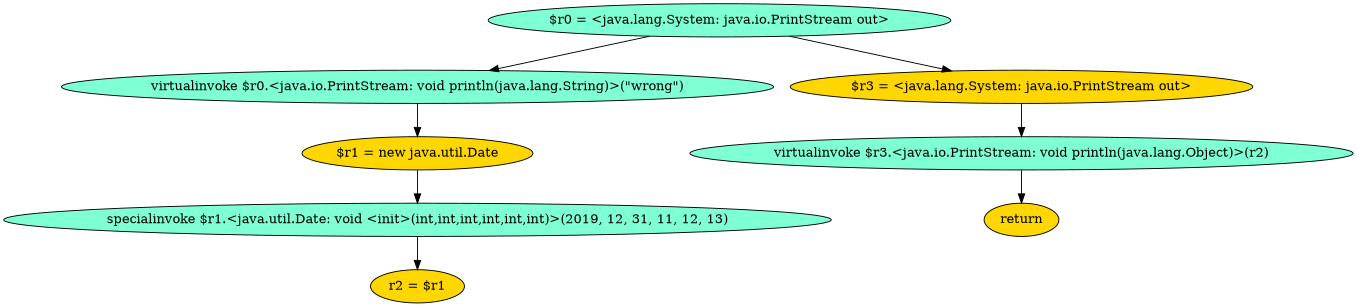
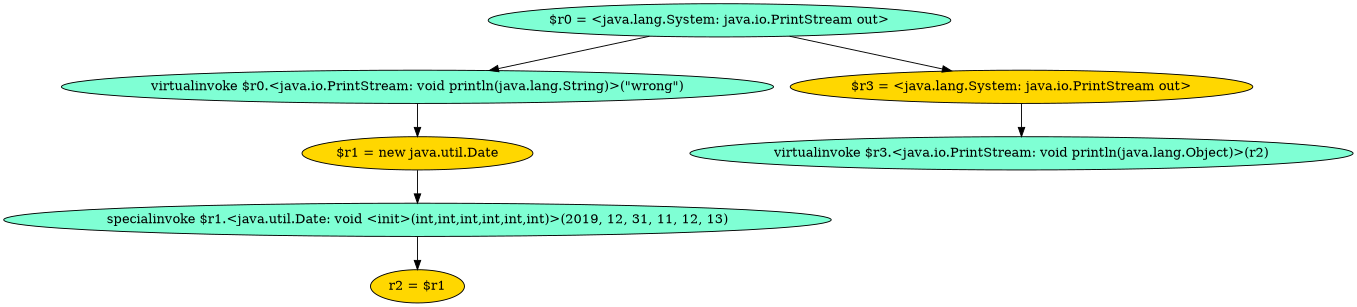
node "return": removed
